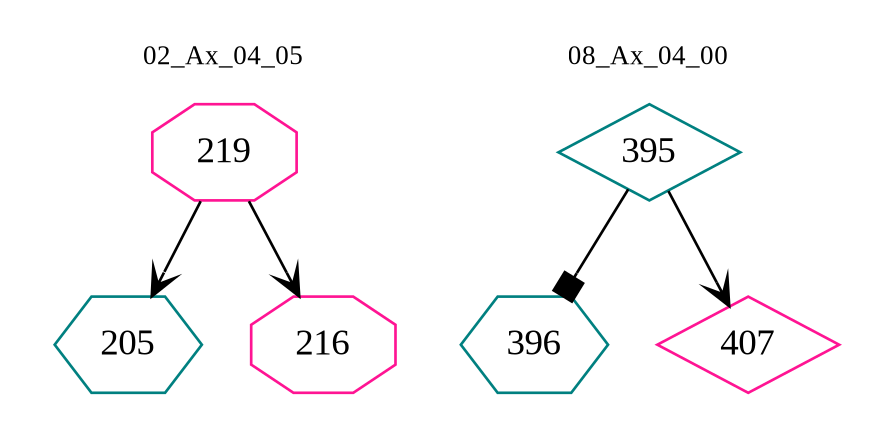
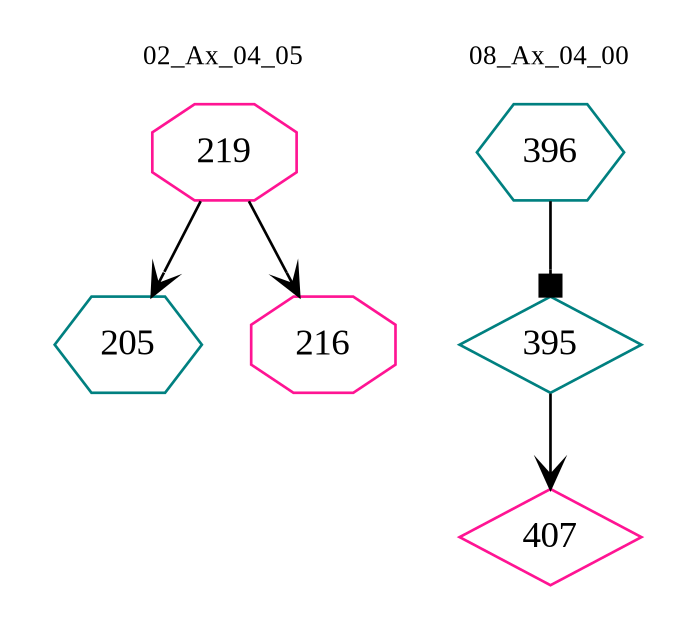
edge "395" -> "396": reversed
